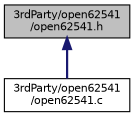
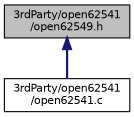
node "3rdParty/open62541 /open62541.h": label "3rdParty/open62541 /open62541.h" -> "3rdParty/open62541 /open62549.h"
